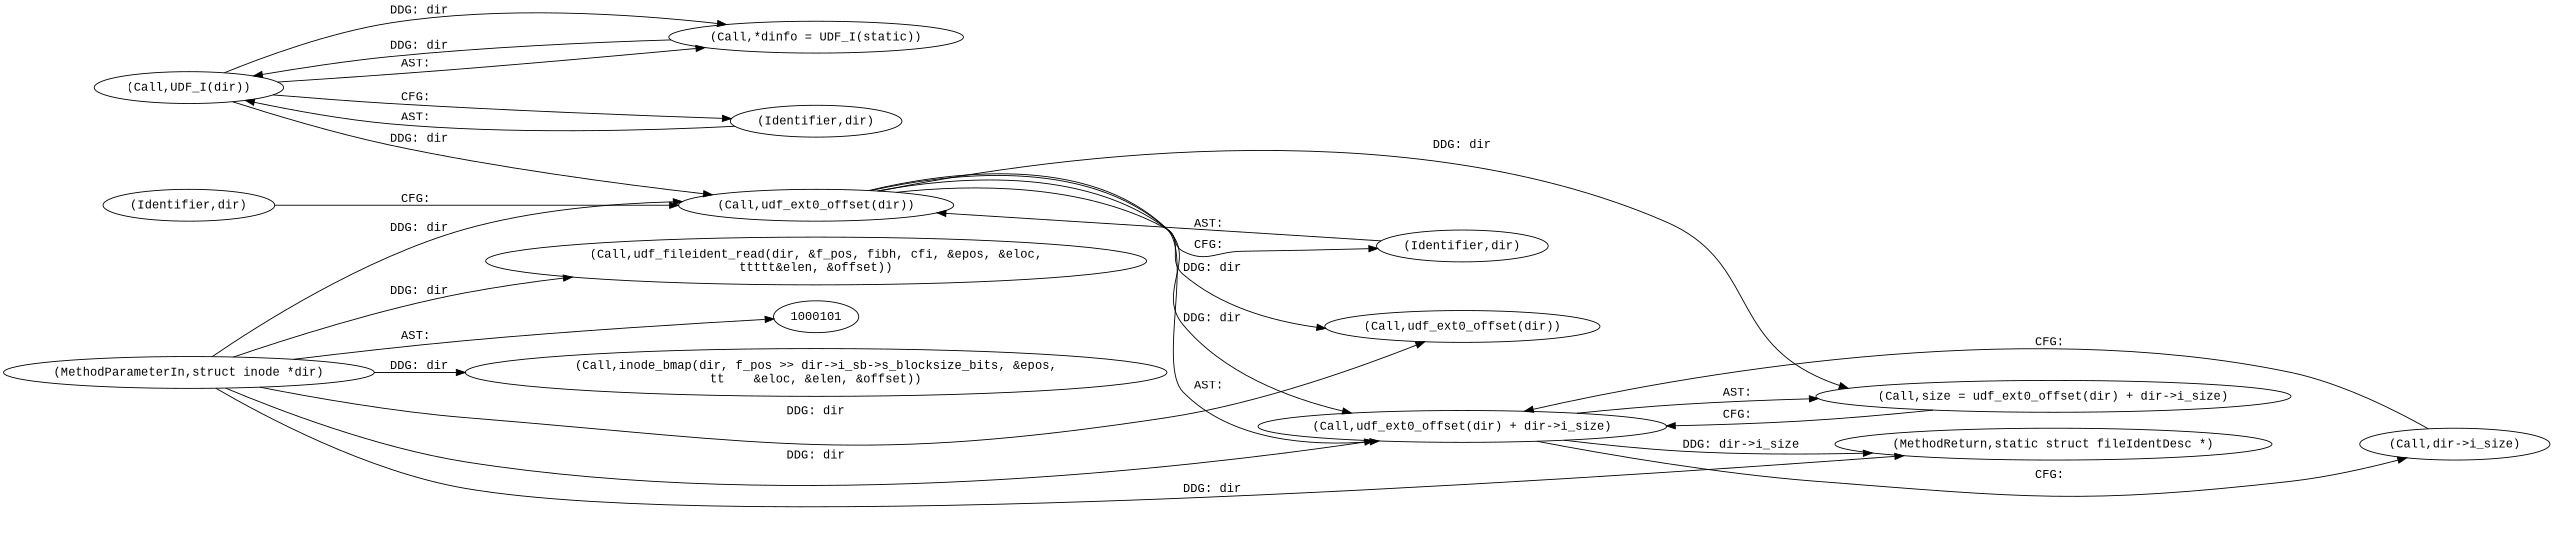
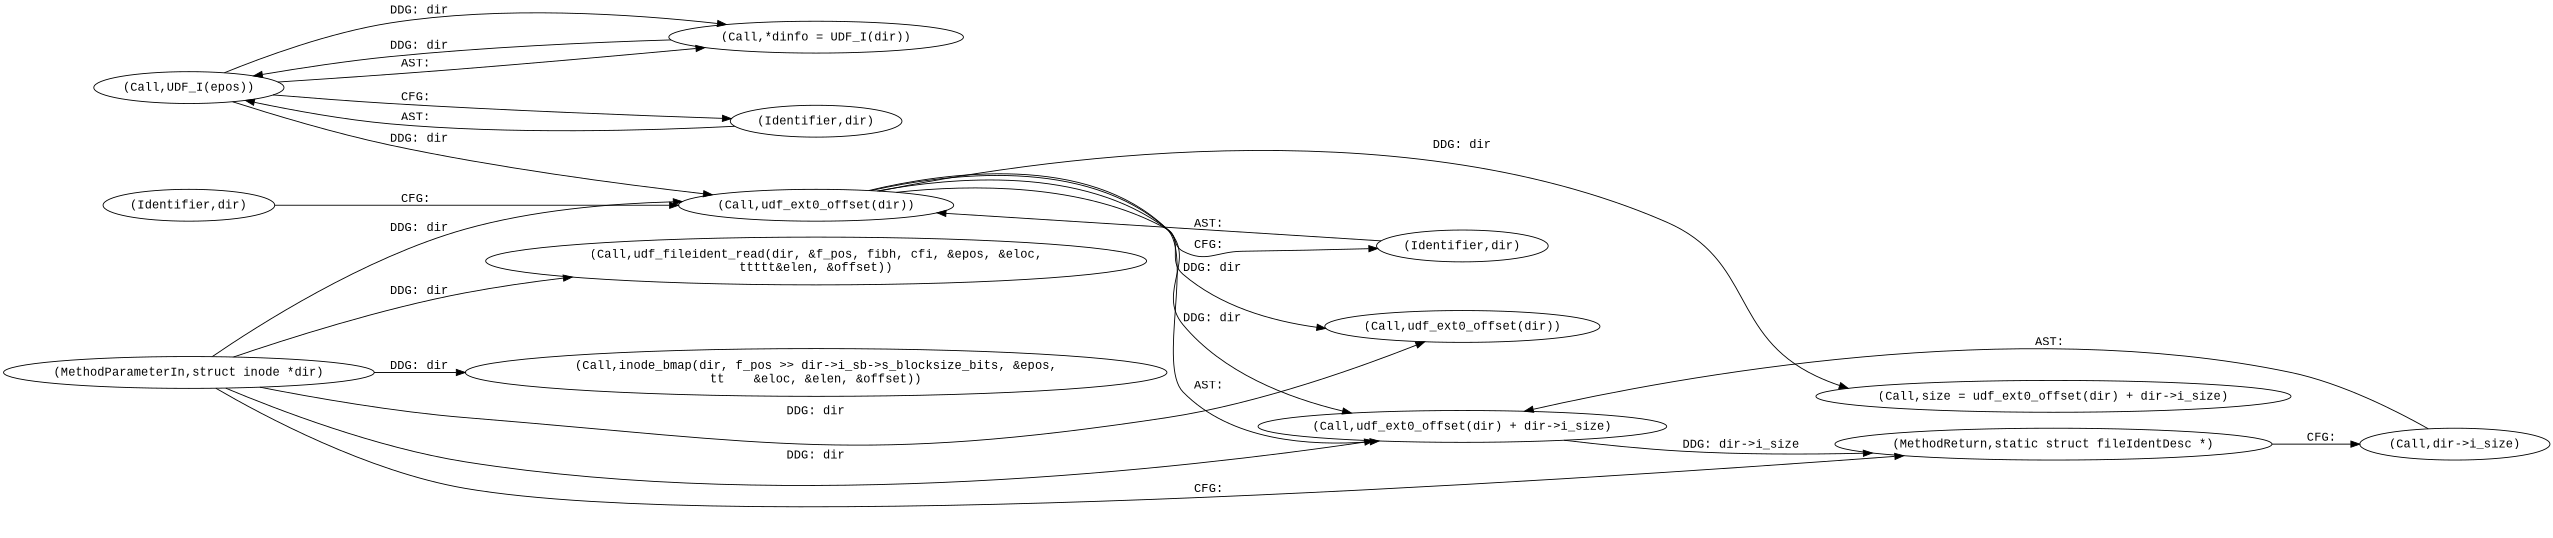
node "(Call,*dinfo = UDF_I(static))": label "(Call,*dinfo = UDF_I(static))" -> "(Call,*dinfo = UDF_I(dir))"
node "(Call,UDF_I(dir))": label "(Call,UDF_I(dir))" -> "(Call,UDF_I(epos))"
node "1000101": removed
edge "(Call,dir->i_size)" -> "(Call,udf_ext0_offset(dir) + dir->i_size)": label "CFG: " -> "AST: "
edge "(Call,udf_ext0_offset(dir) + dir->i_size)" -> "(Call,size = udf_ext0_offset(dir) + dir->i_size)": removed, label "AST:"
edge "(Call,size = udf_ext0_offset(dir) + dir->i_size)" -> "(Call,udf_ext0_offset(dir) + dir->i_size)": removed, label "CFG:"
edge "(MethodParameterIn,struct inode *dir)" -> "(MethodReturn,static struct fileIdentDesc *)": label "DDG: dir" -> "CFG: "
edge "(Call,udf_ext0_offset(dir) + dir->i_size)" -> "(Call,dir->i_size)": now "(MethodReturn,static struct fileIdentDesc *)" -> "(Call,dir->i_size)"
